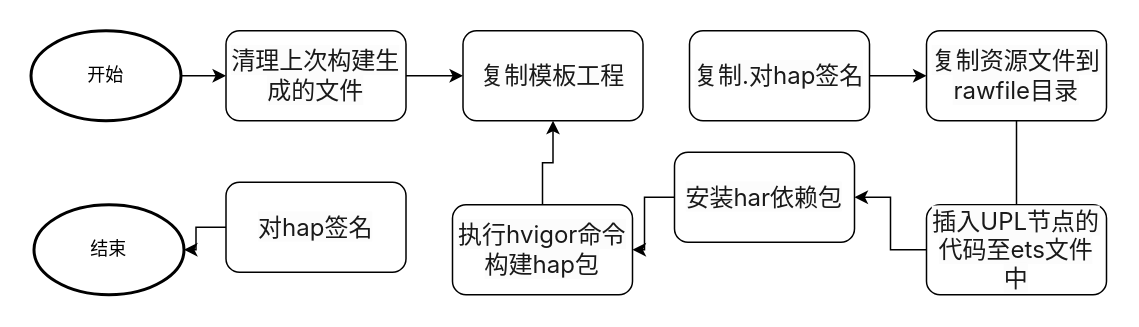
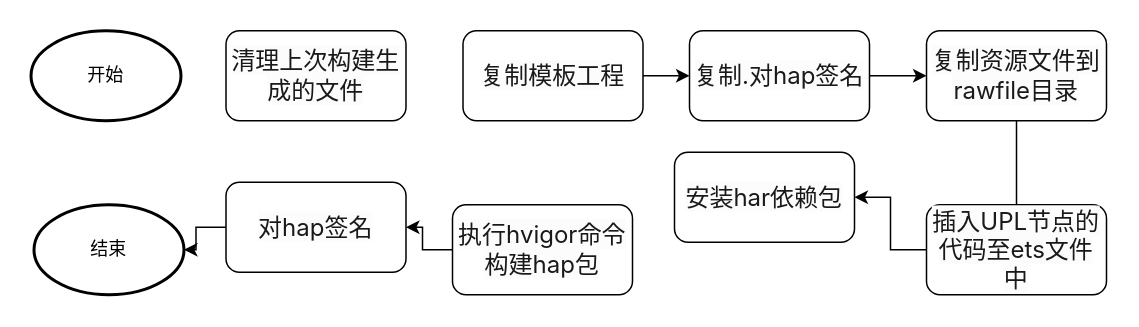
edge "开始" -> "清理上次构建生成的文件": removed
edge "清理上次构建生成的文件" -> "复制模板工程": removed
edge "复制模板工程" -> "复制.对hap签名": added
edge "执行hvigor命令构建hap包" -> "复制模板工程": now "执行hvigor命令构建hap包" -> "对hap签名"
edge "安装har依赖包" -> "执行hvigor命令构建hap包": removed
